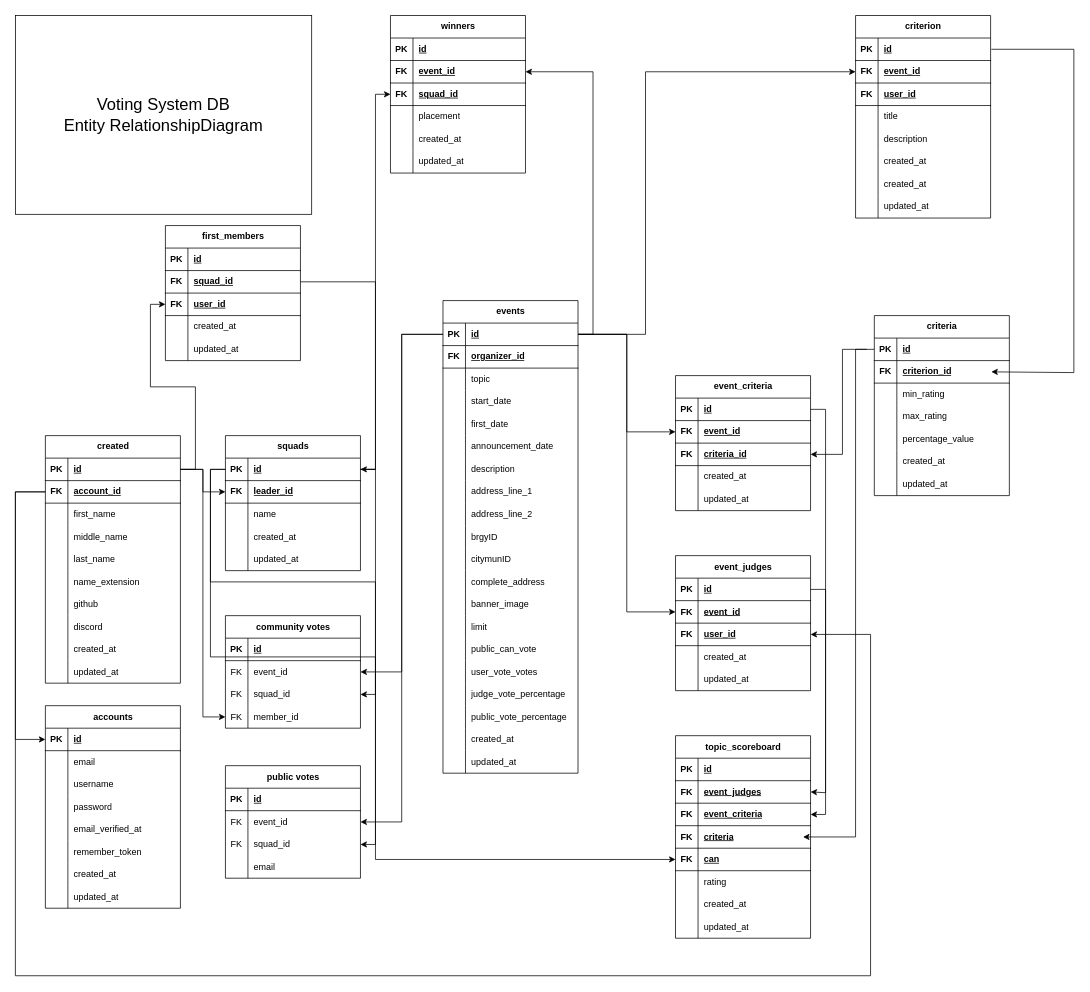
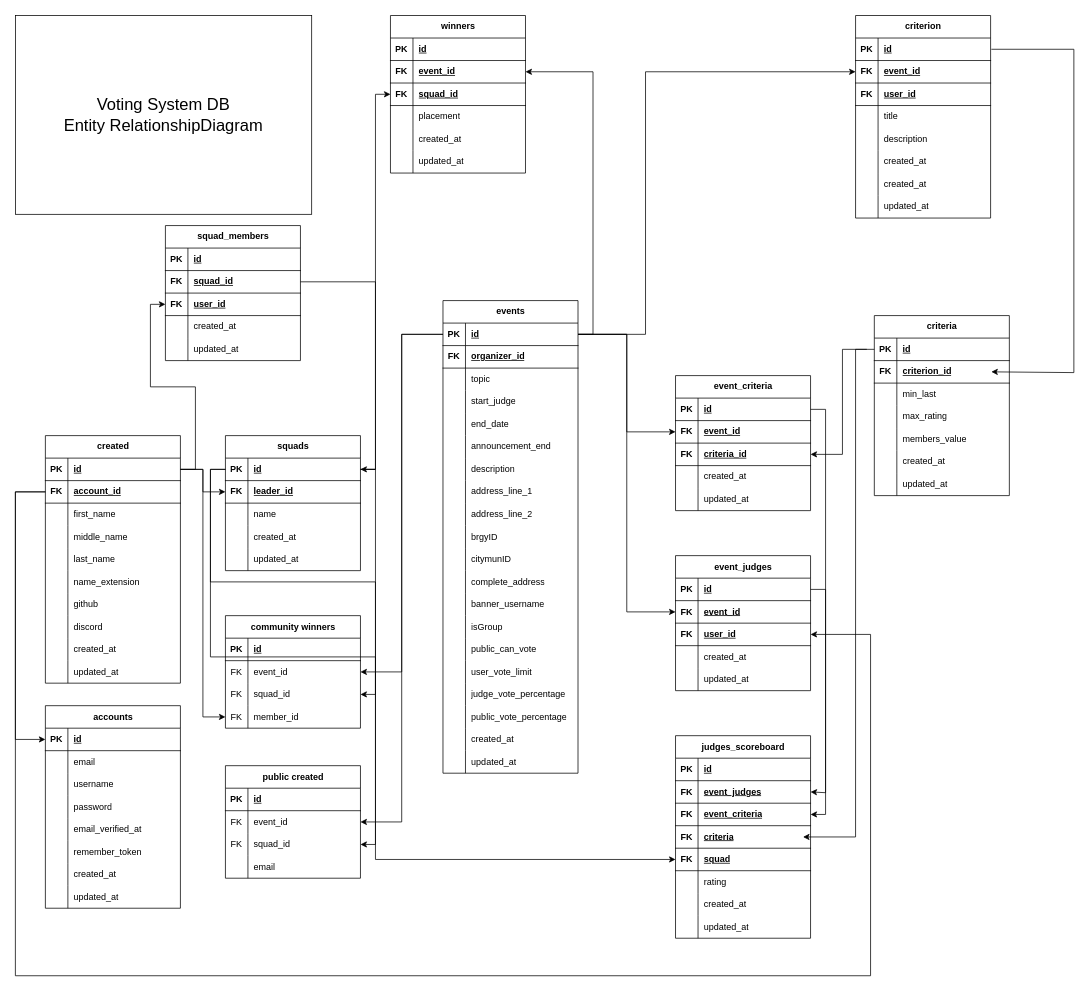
node "first_members": label "first_members" -> "squad_members"
node "min_rating": label "min_rating" -> "min_last"
node "start_date": label "start_date" -> "start_judge"
node "first_date": label "first_date" -> "end_date"
node "percentage_value": label "percentage_value" -> "members_value"
node "announcement_date": label "announcement_date" -> "announcement_end"
node "banner_image": label "banner_image" -> "banner_username"
node "community votes": label "community votes" -> "community winners"
node "limit": label "limit" -> "isGroup"
node "user_vote_votes": label "user_vote_votes" -> "user_vote_limit"
node "topic_scoreboard": label "topic_scoreboard" -> "judges_scoreboard"
node "public votes": label "public votes" -> "public created"
node "can": label "can" -> "squad"
